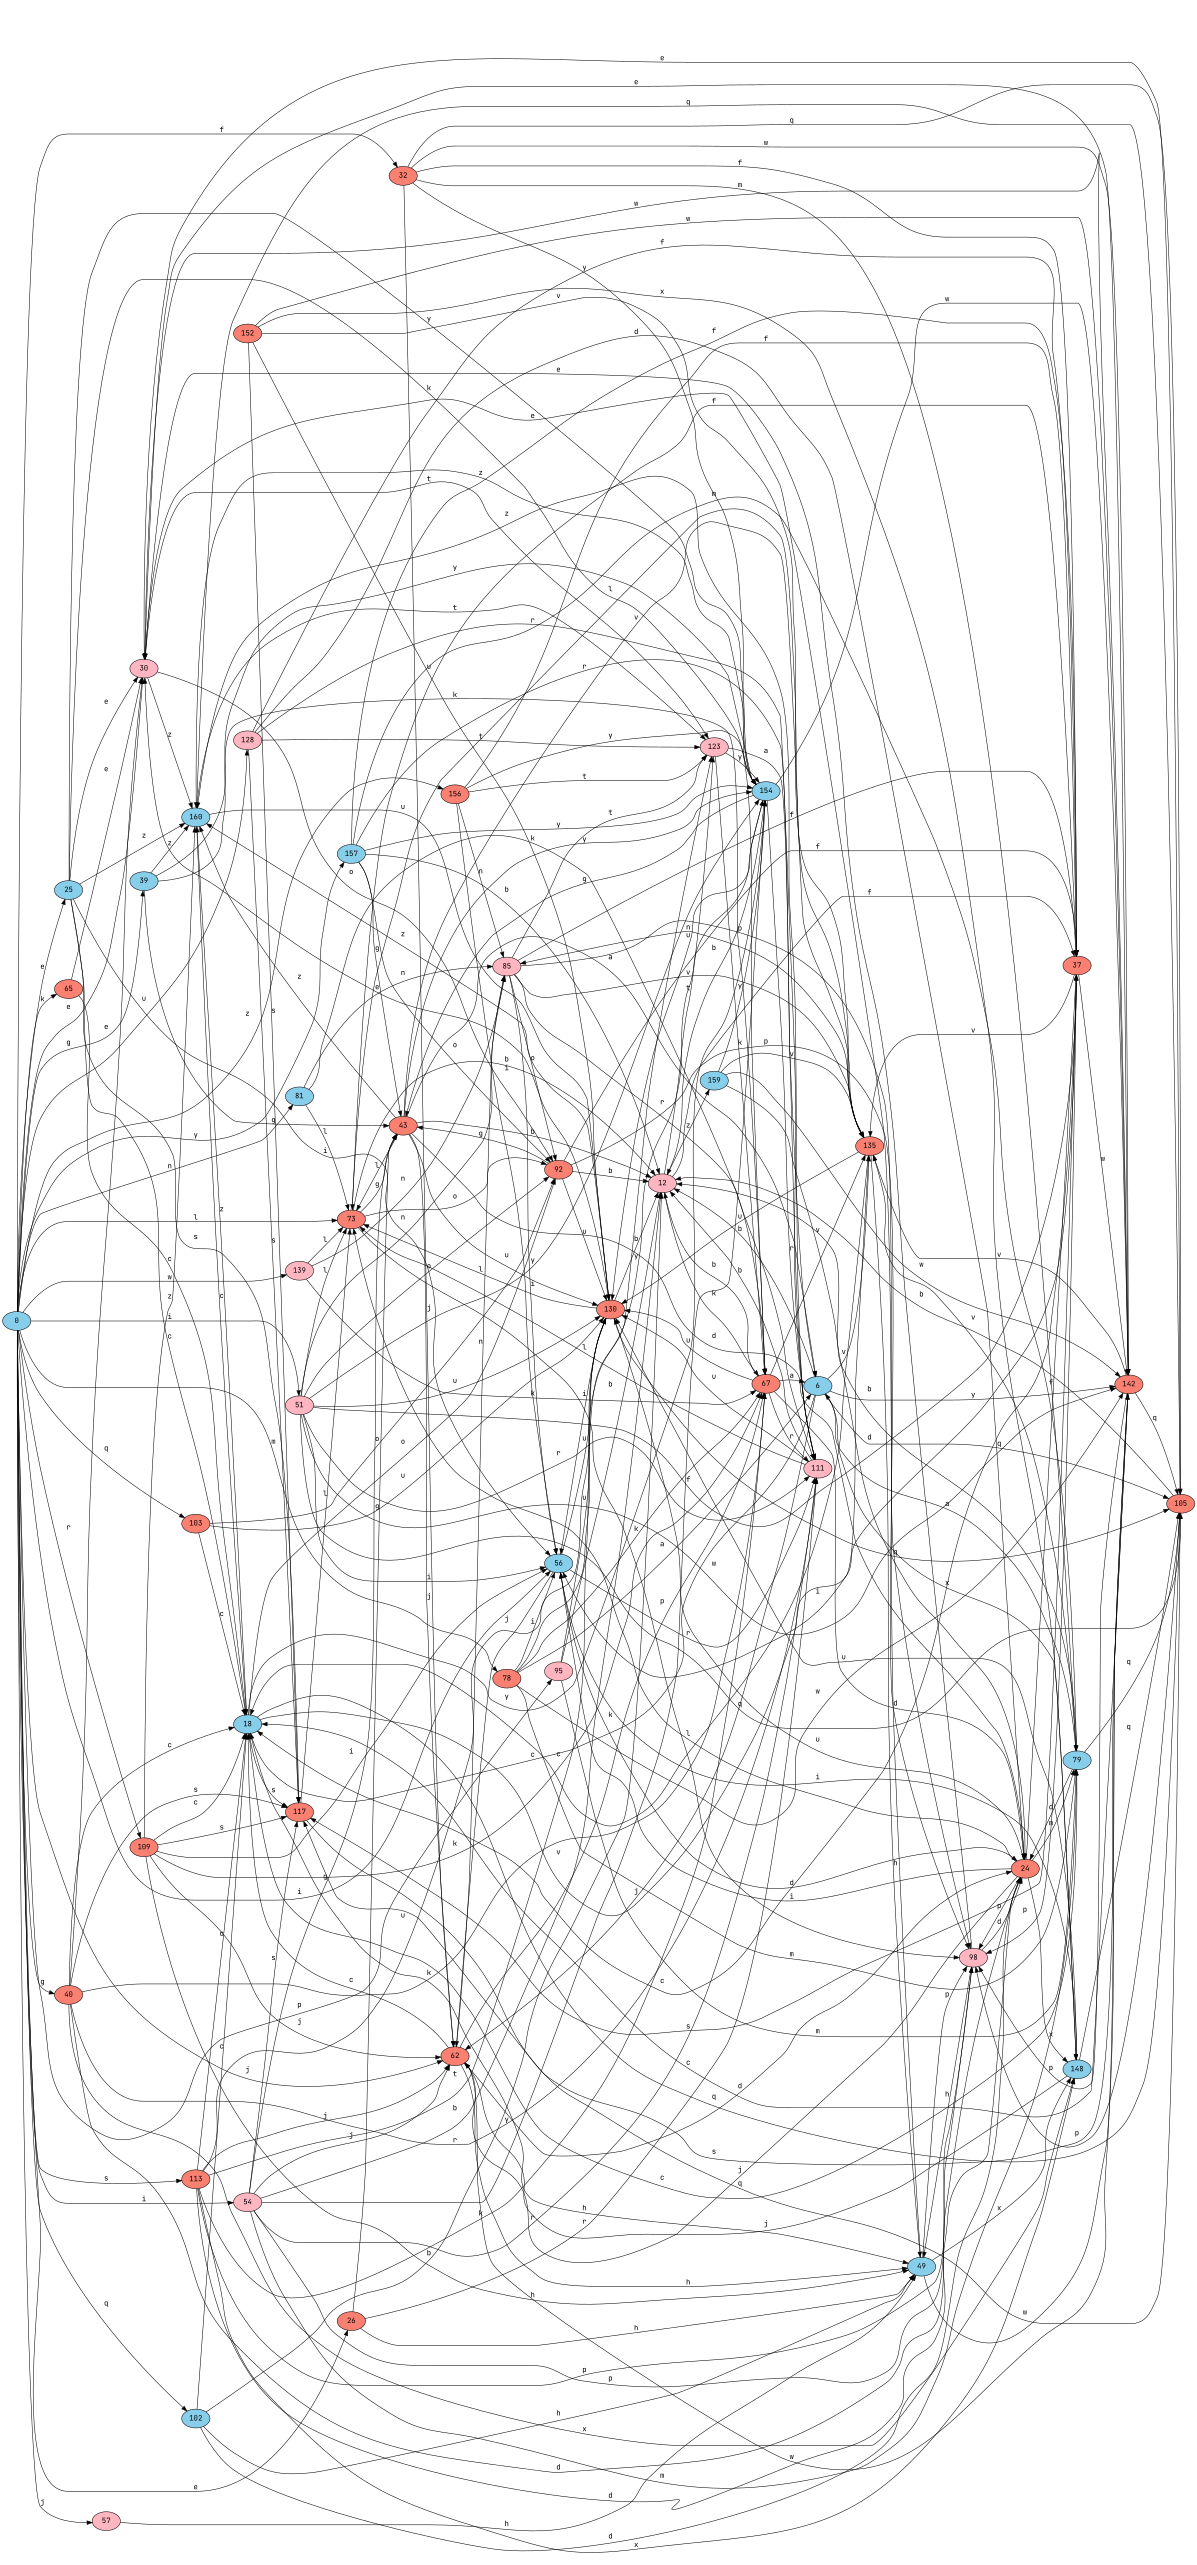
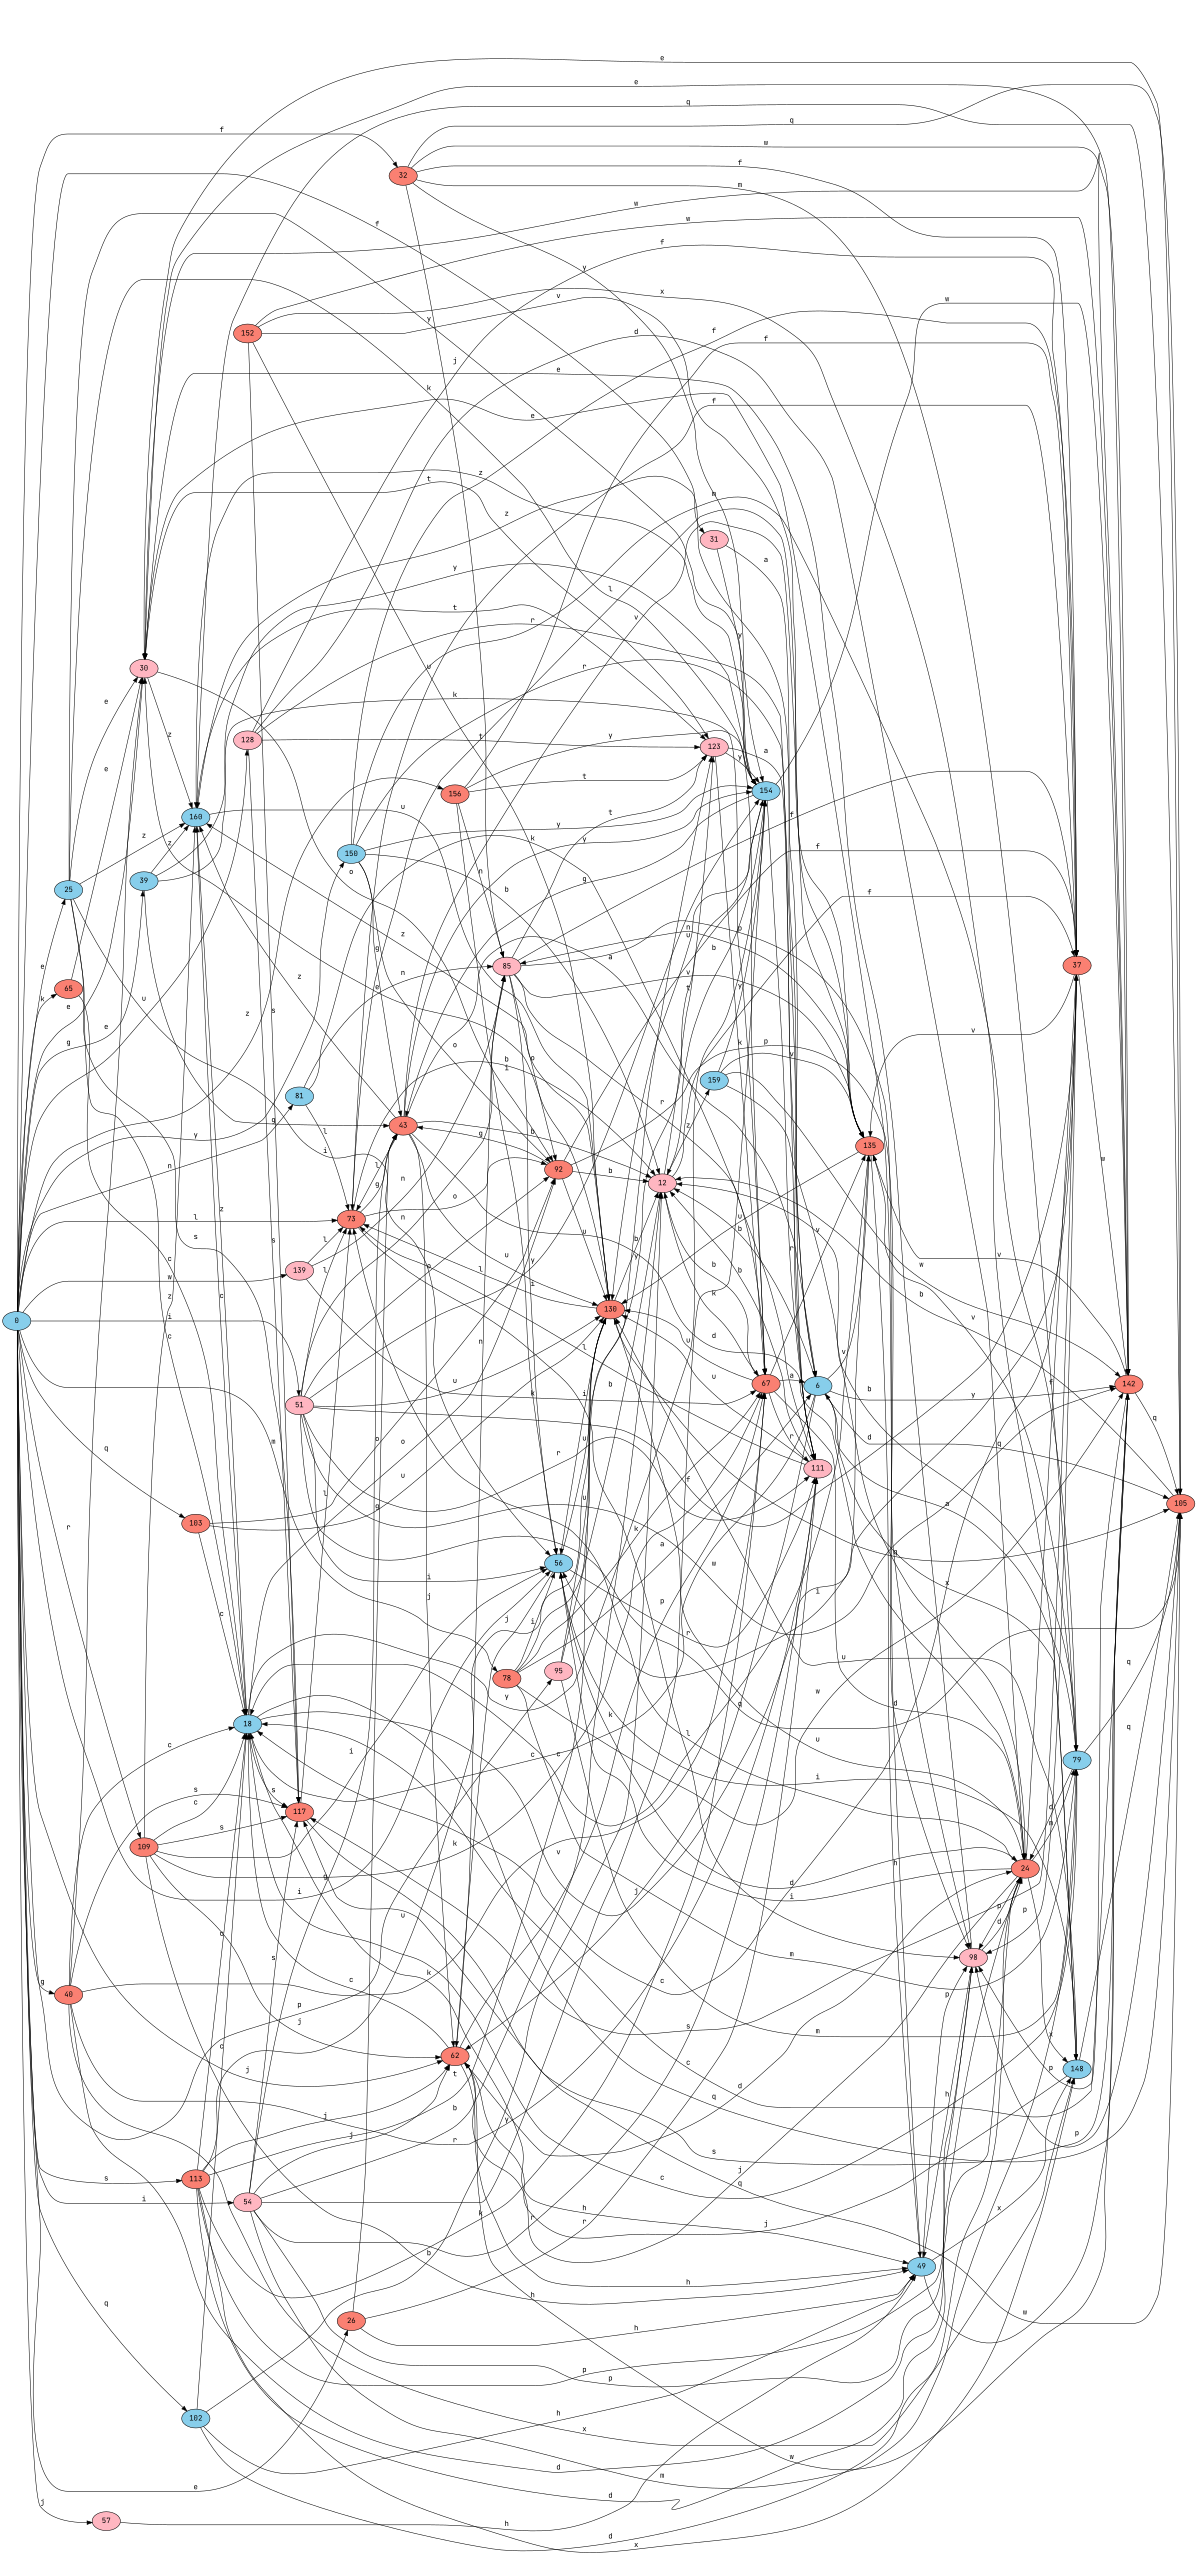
node "31": added
node "157": label "157" -> "150"
edge "32" -> "62": now "32" -> "85"
